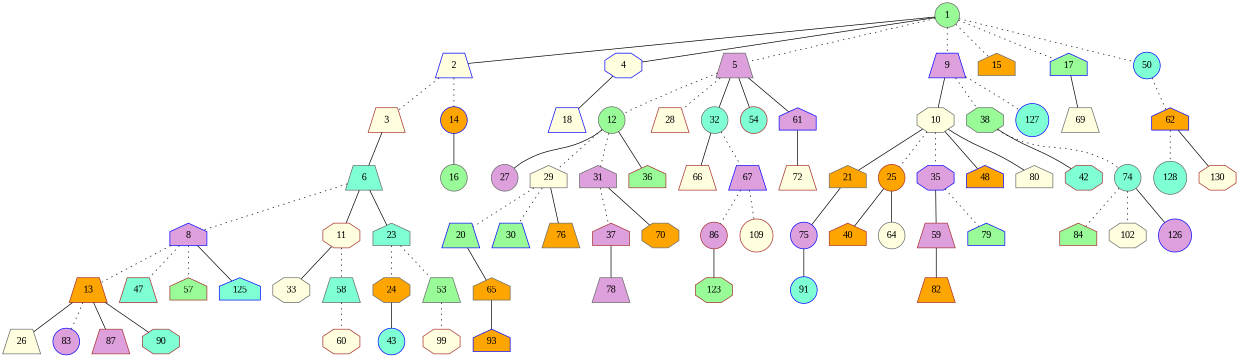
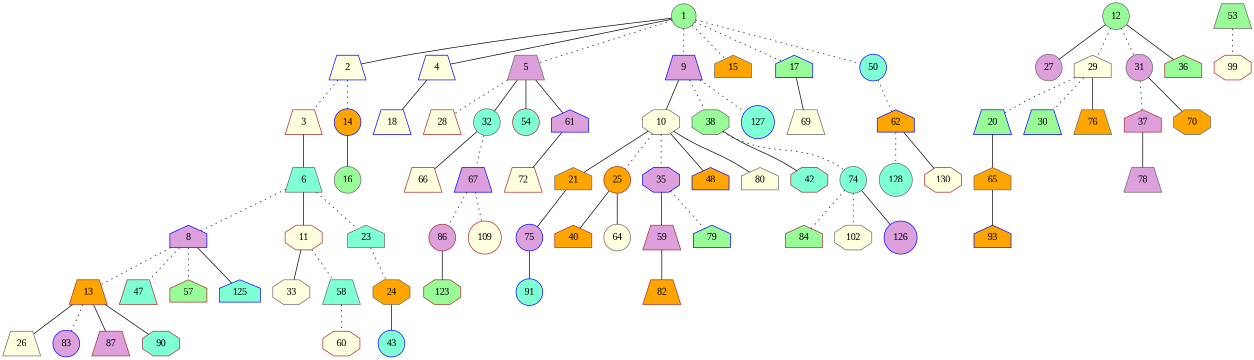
node "4": shape octagon -> trapezium
edge "5" -- "12": removed
node "31": shape house -> circle
edge "6" -- "23": style solid -> dotted
edge "23" -- "53": removed
